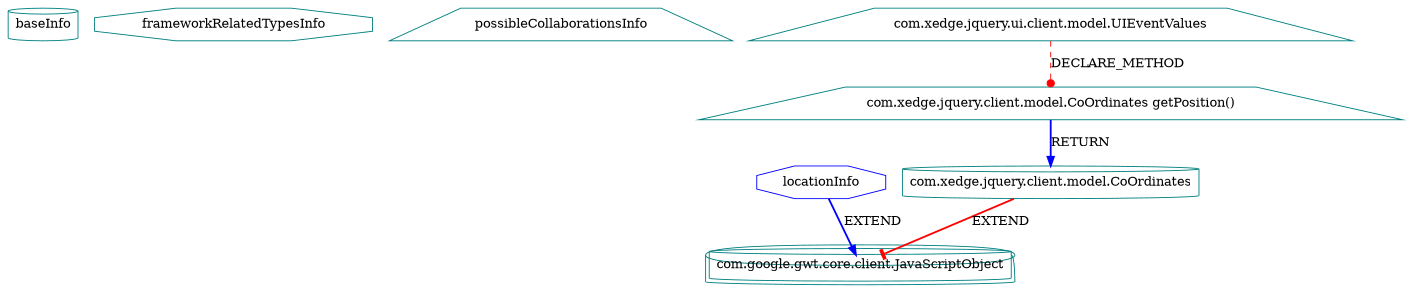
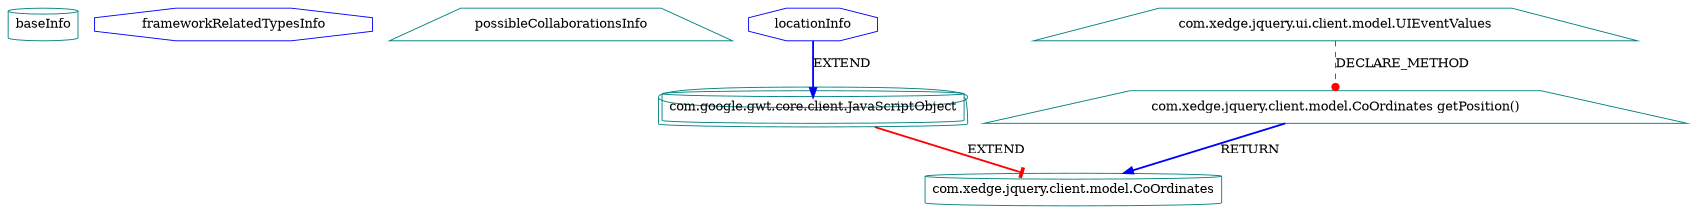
node "frameworkRelatedTypesInfo": color teal -> blue
edge "com.xedge.jquery.client.model.CoOrdinates" -> "com.google.gwt.core.client.JavaScriptObject": reversed
